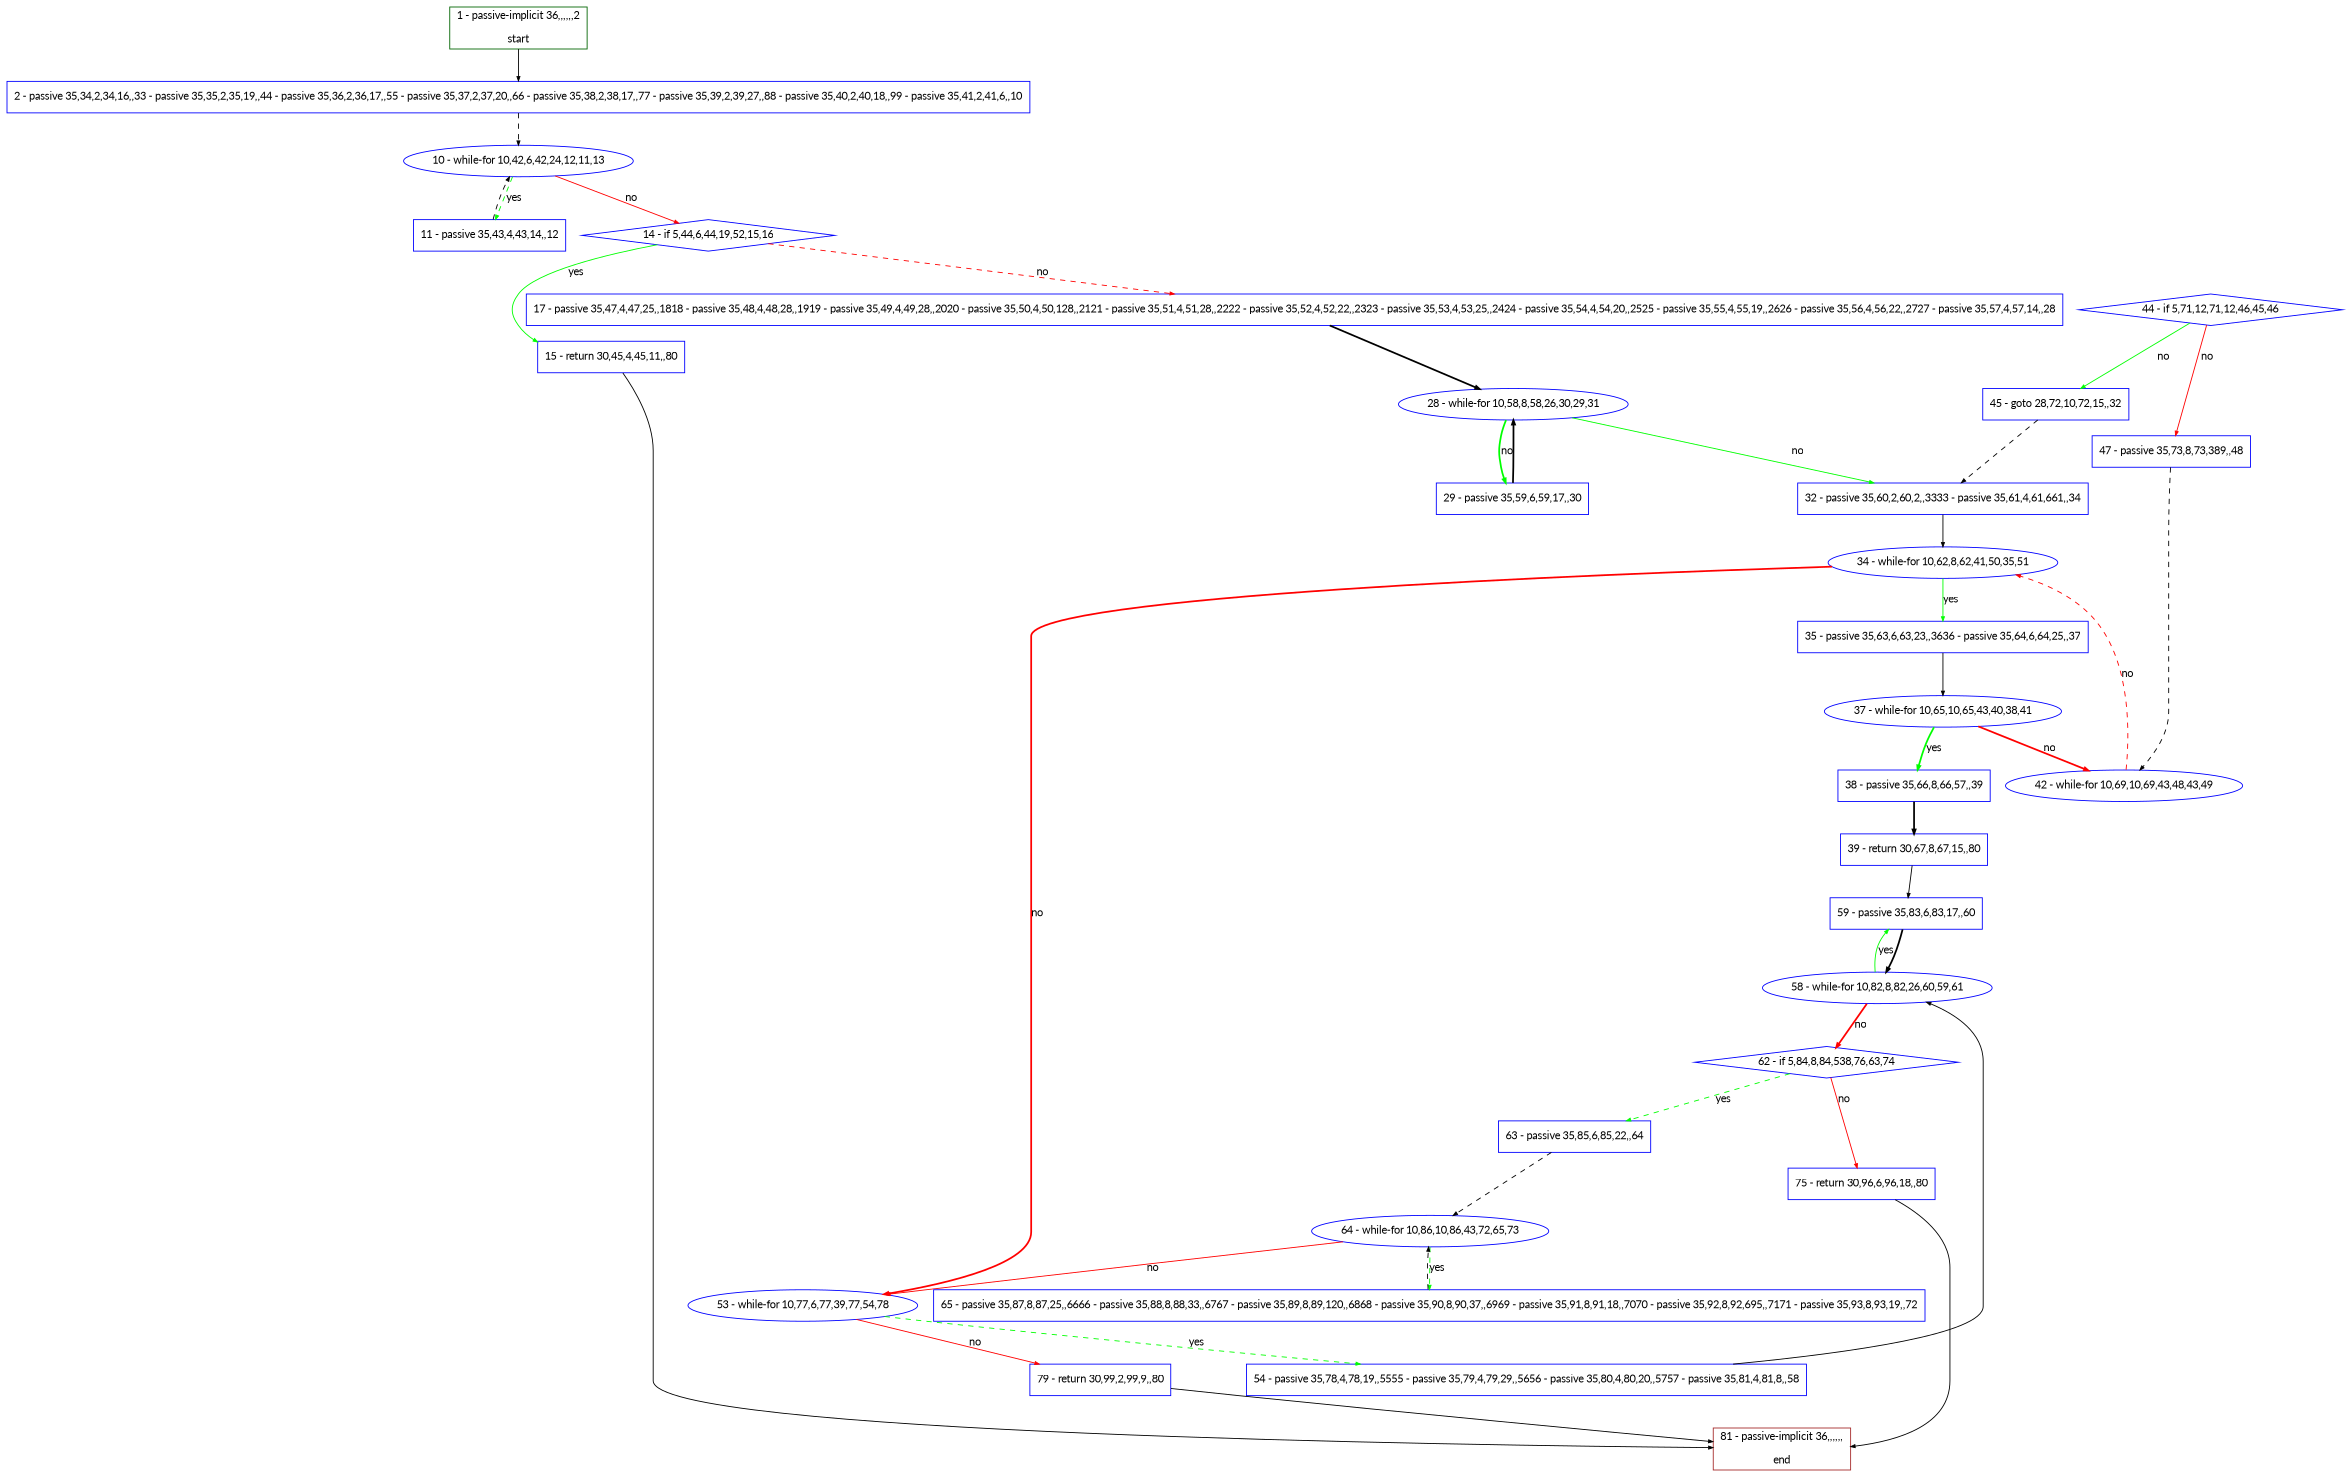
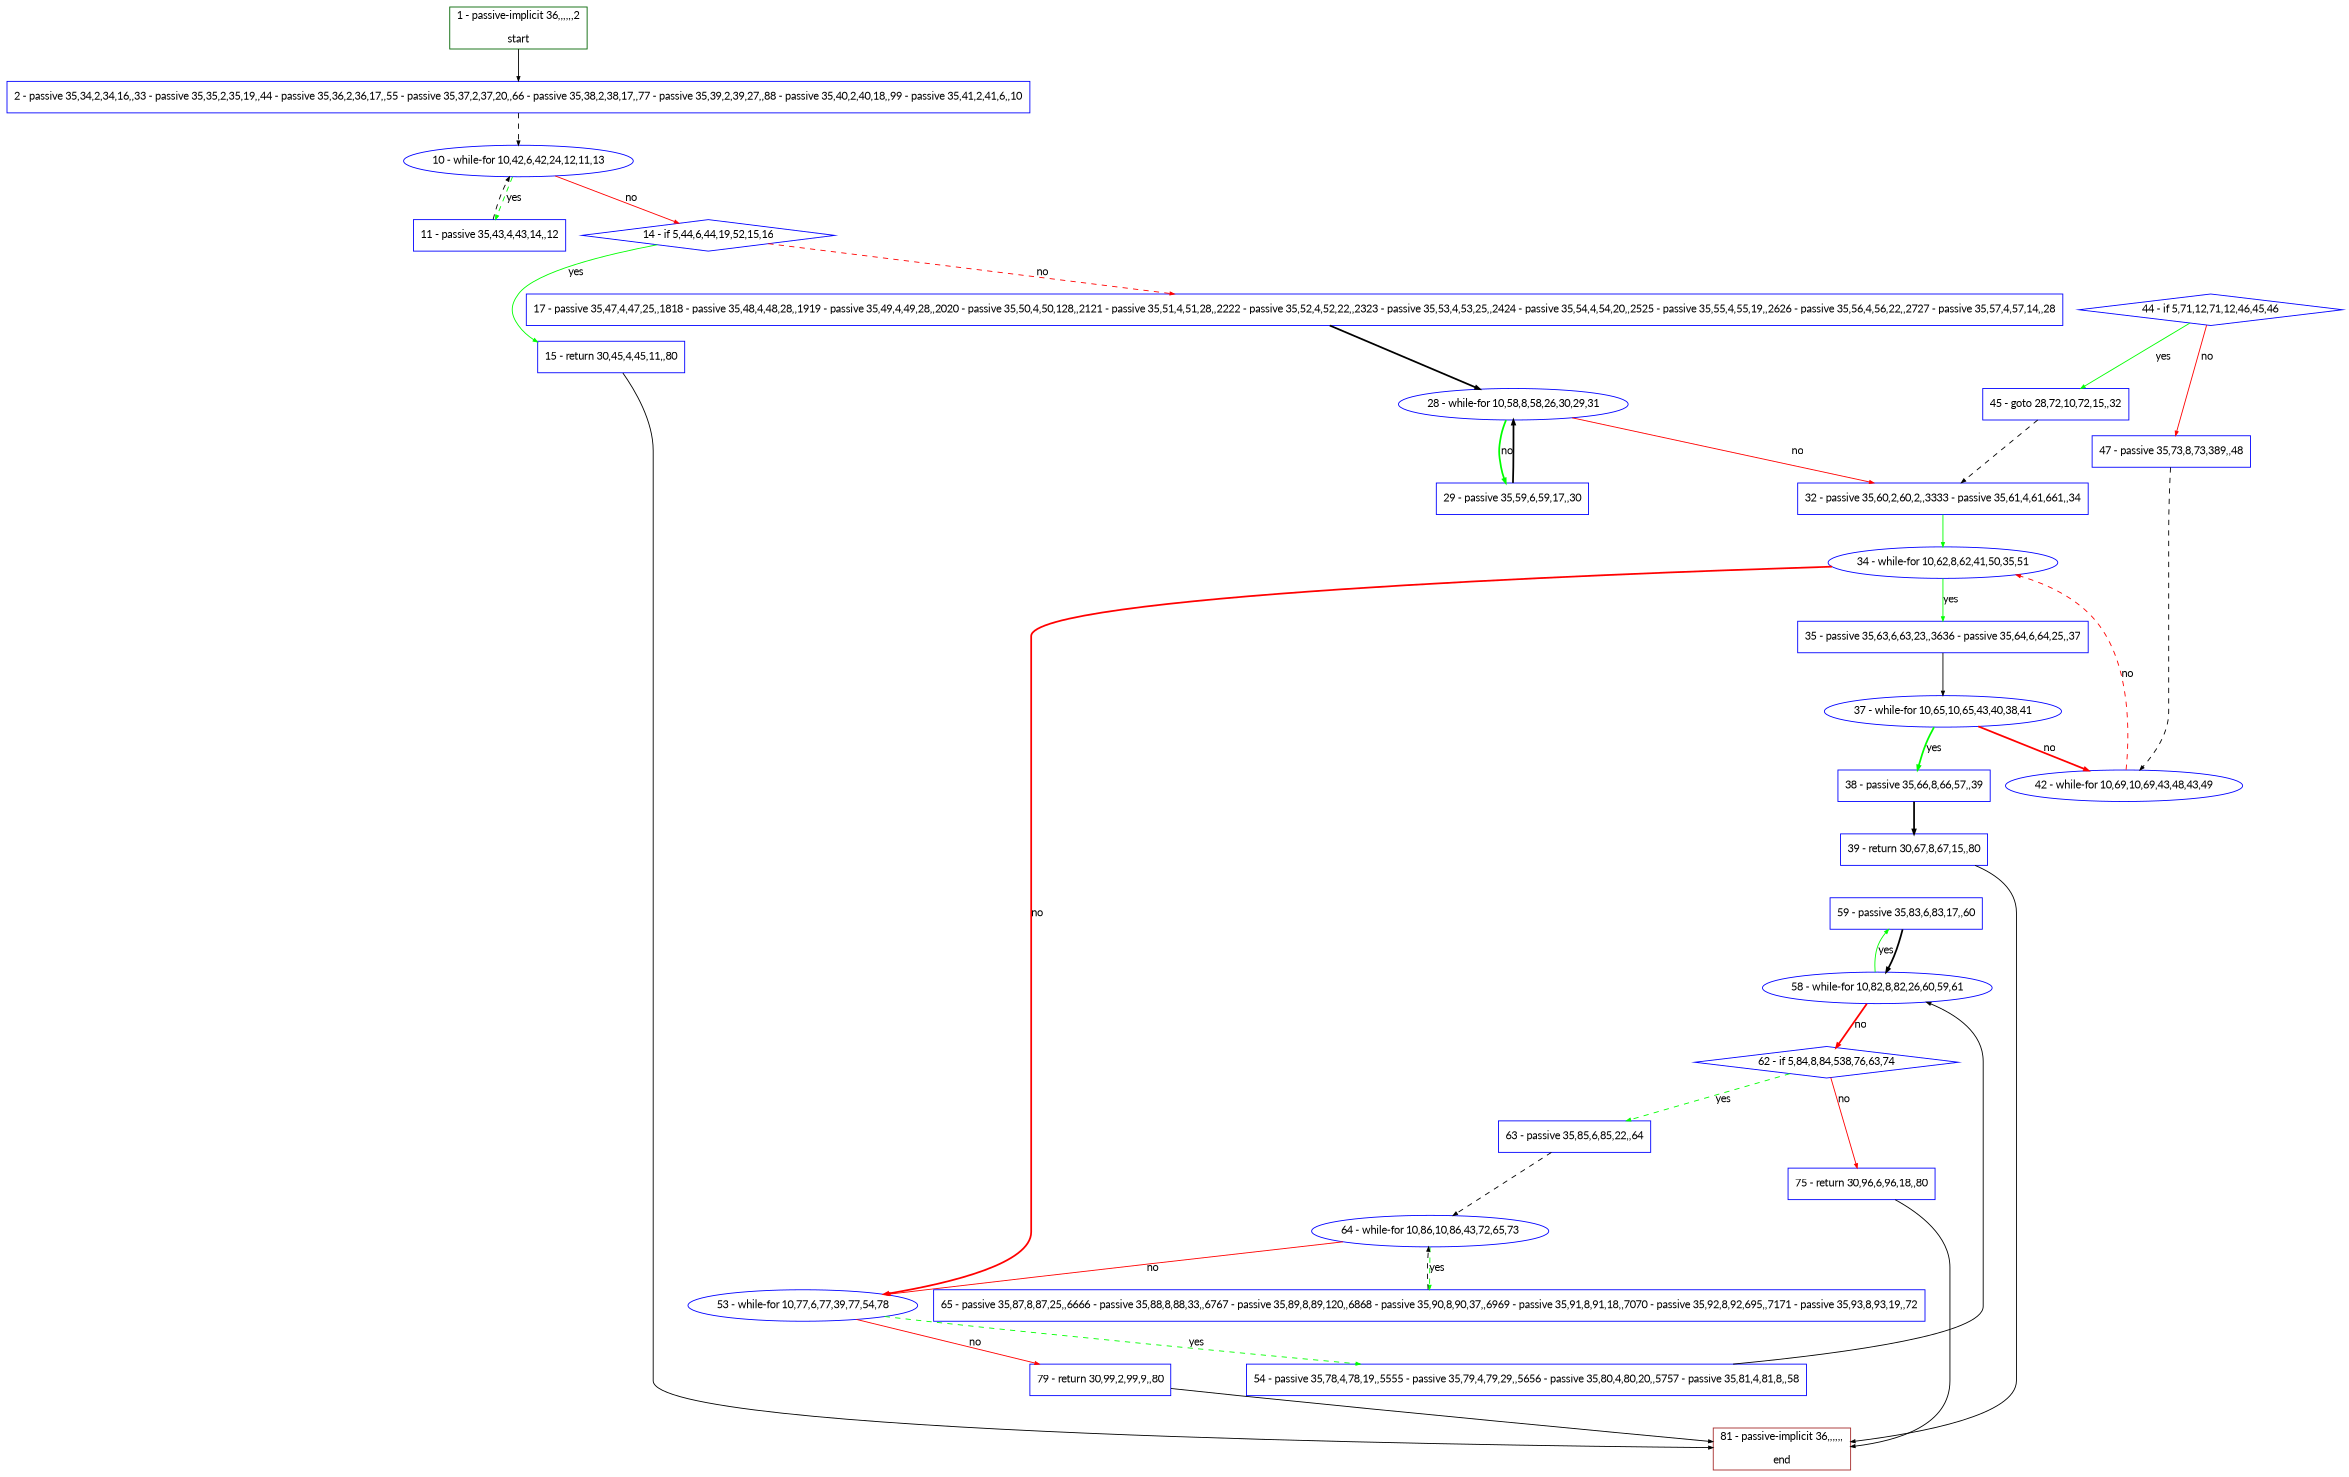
edge "44 - if 5,71,12,71,12,46,45,46" -> "45 - goto 28,72,10,72,15,,32": label "no" -> "yes"
edge "28 - while-for 10,58,8,58,26,30,29,31" -> "32 - passive 35,60,2,60,2,,3333 - passive 35,61,4,61,661,,34": color #00ff00 -> #ff0000
edge "32 - passive 35,60,2,60,2,,3333 - passive 35,61,4,61,661,,34" -> "34 - while-for 10,62,8,62,41,50,35,51": color #000000 -> #00ff00
edge "39 - return 30,67,8,67,15,,80" -> "59 - passive 35,83,6,83,17,,60": now "39 - return 30,67,8,67,15,,80" -> "81 - passive-implicit 36,,,,,, end"
